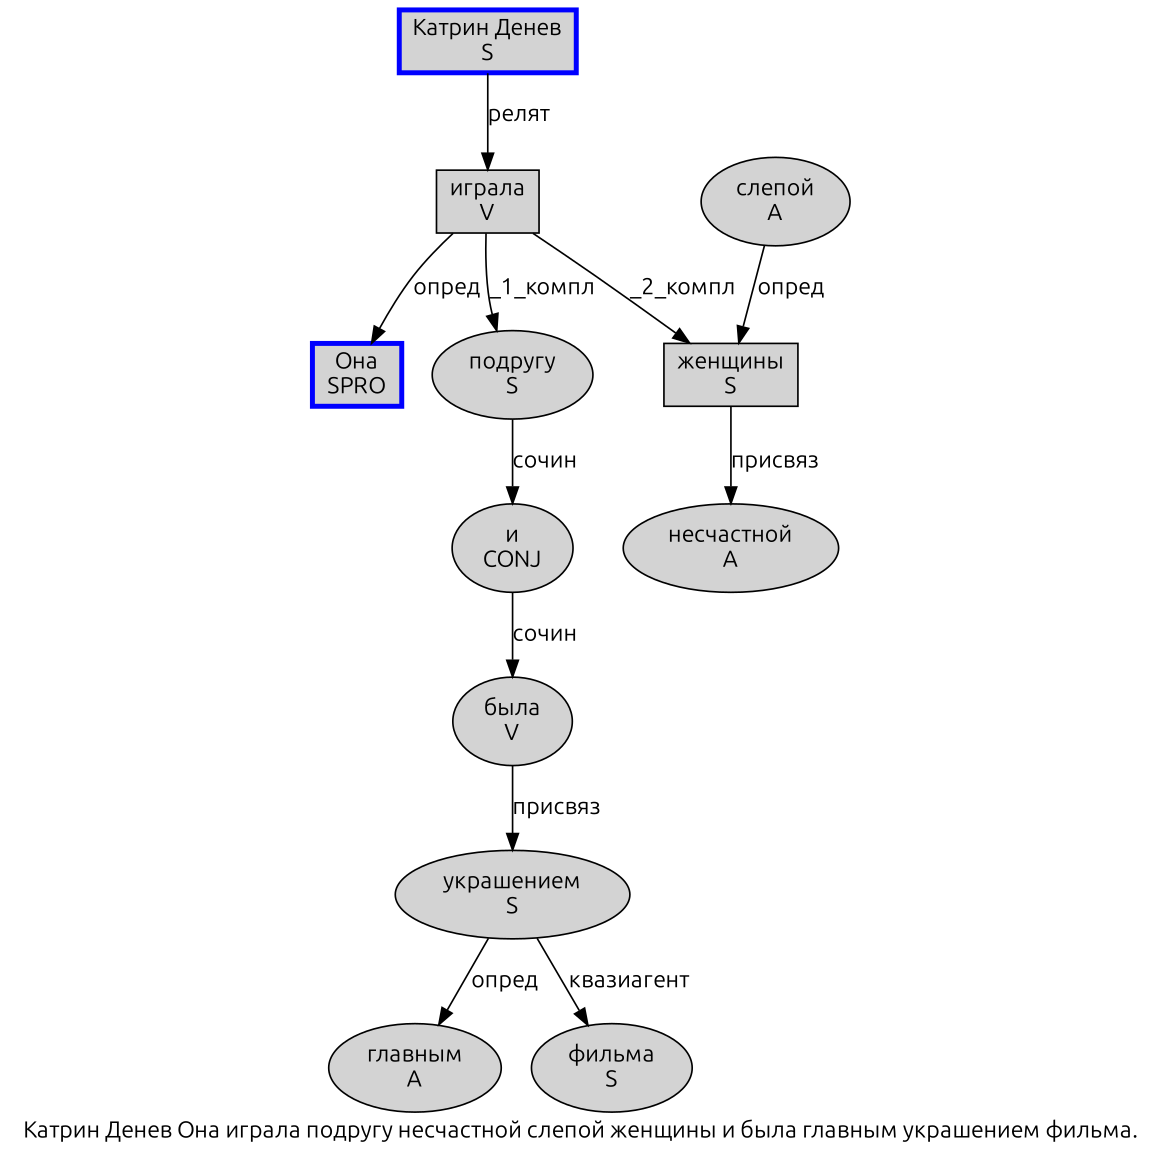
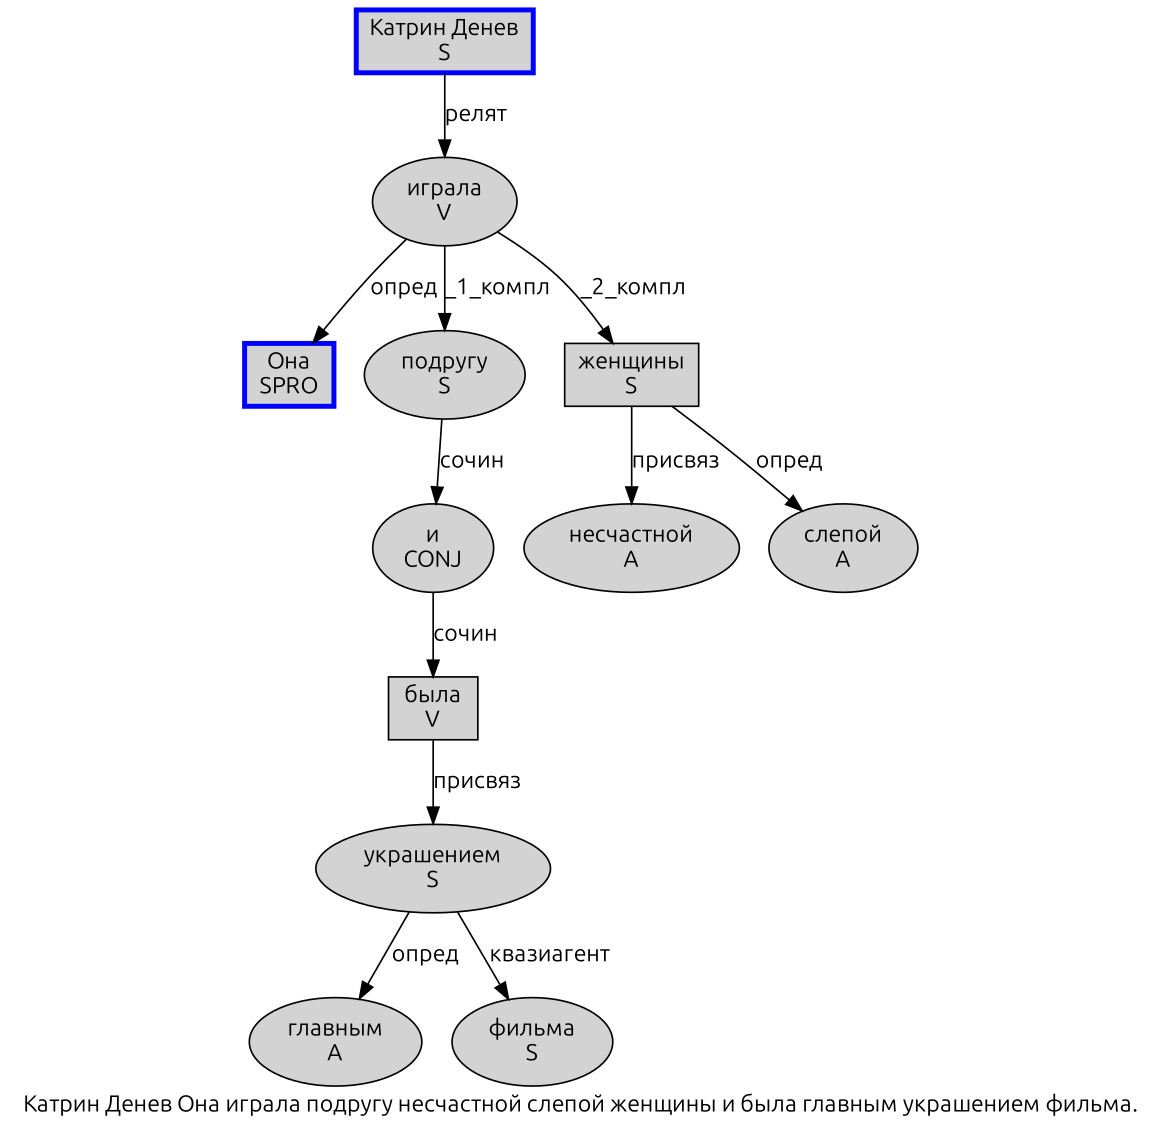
node "играла V": shape box -> ellipse
edge "слепой A" -> "женщины S": reversed
node "была V": shape ellipse -> box
